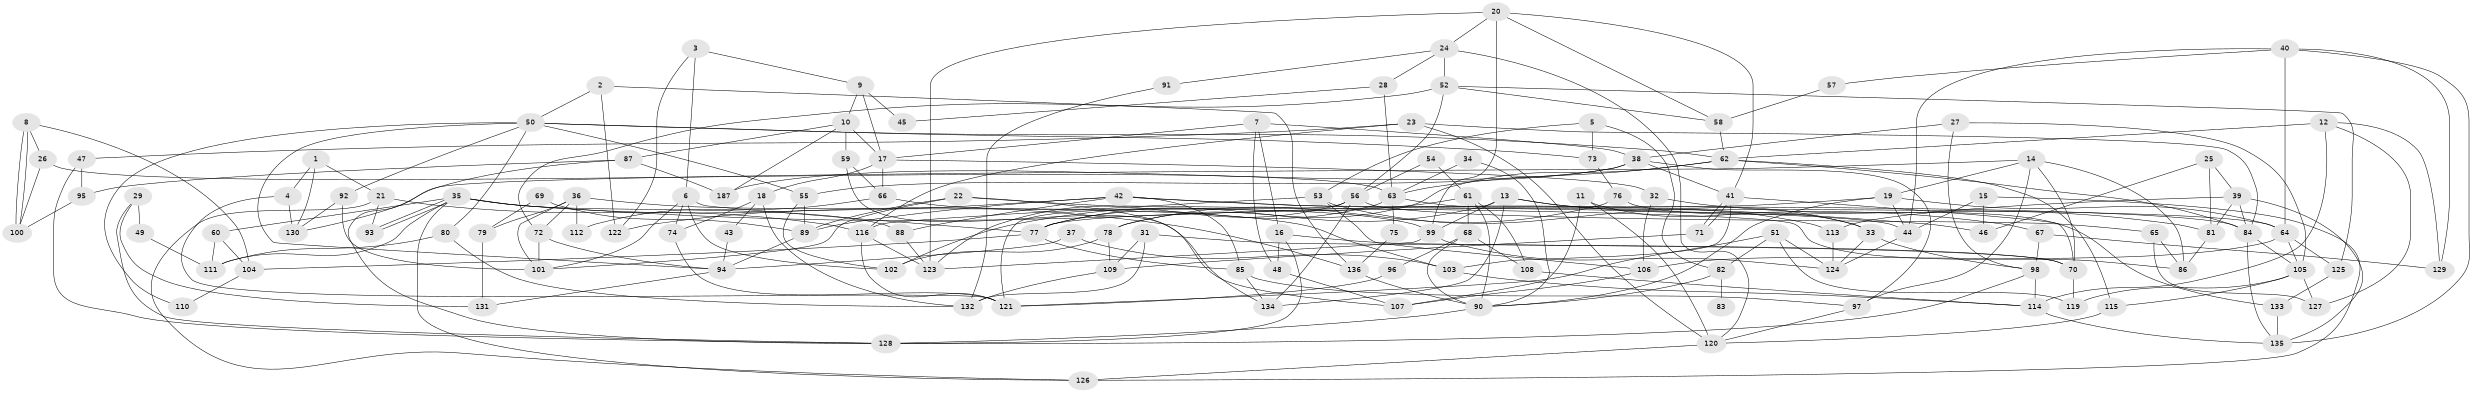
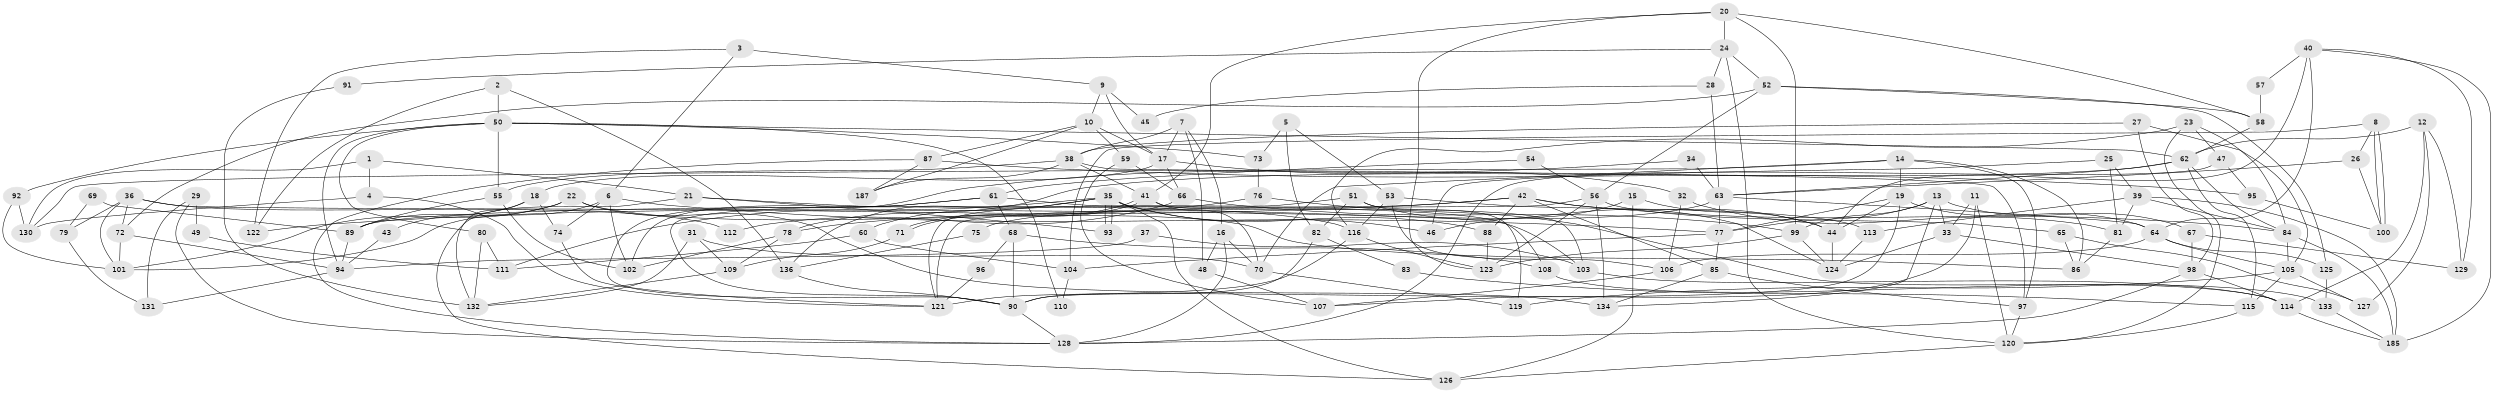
edge "83" -- "115": added
node "135": label "135" -> "185"
